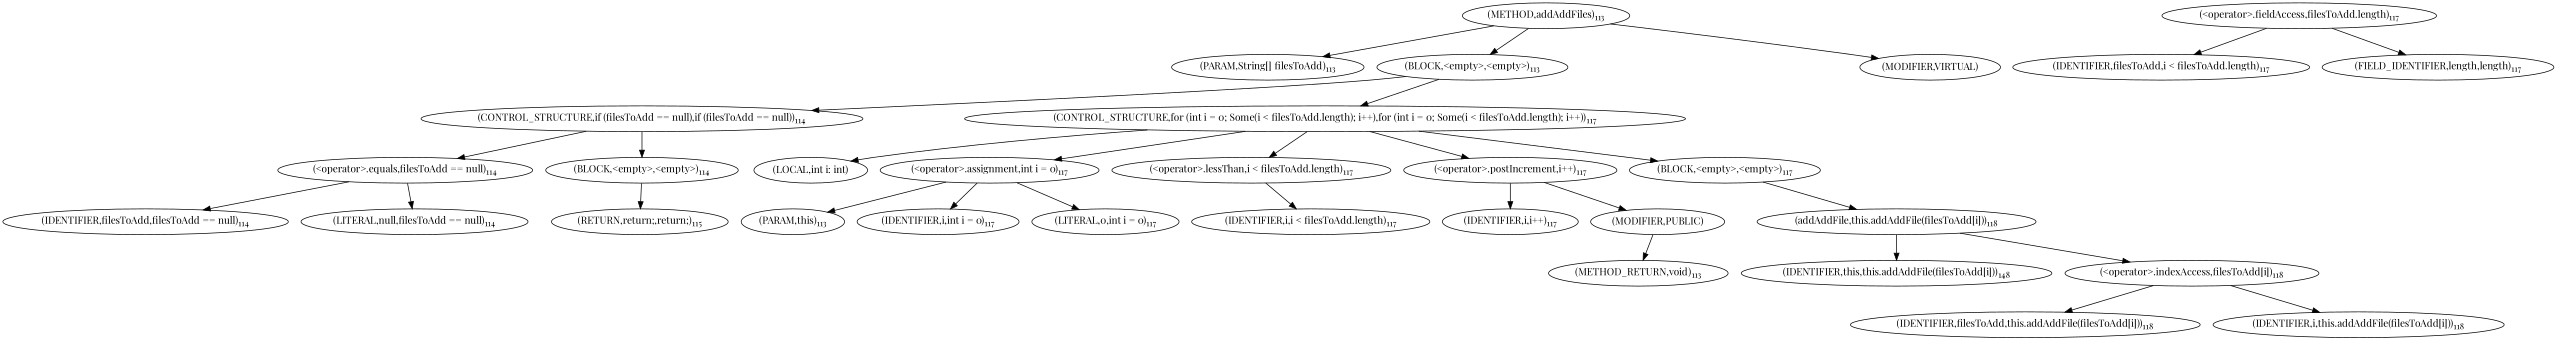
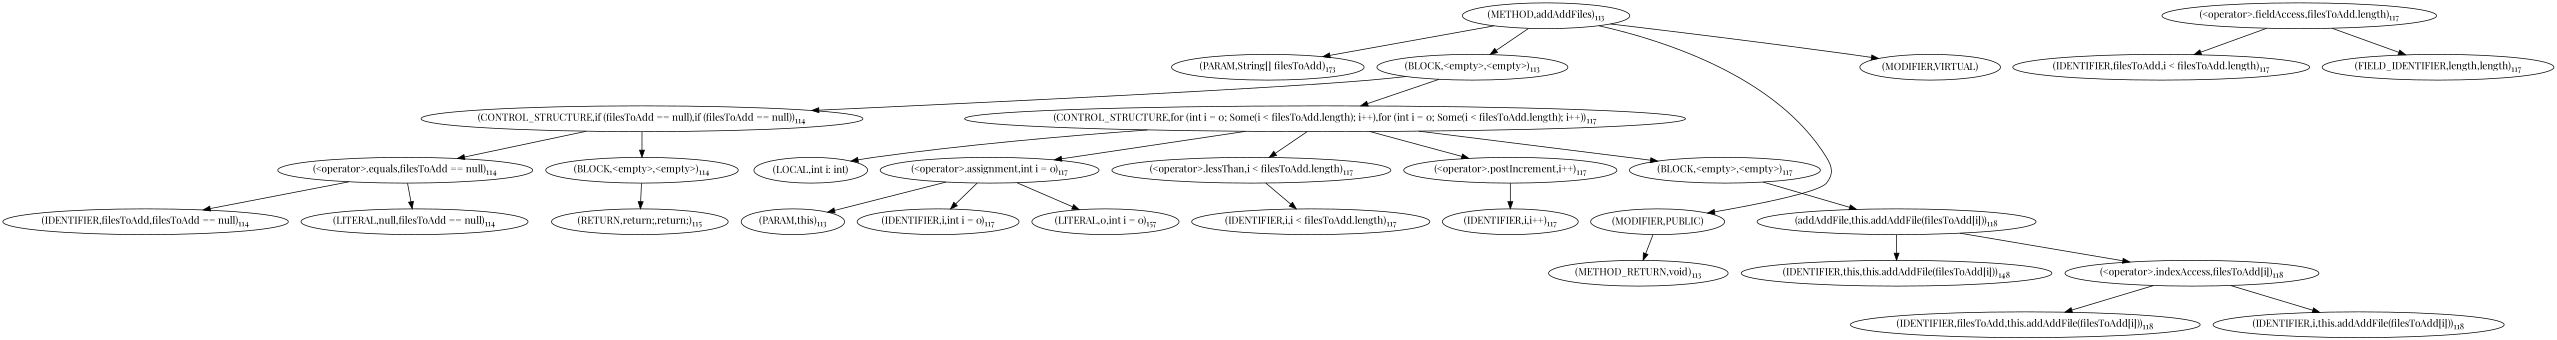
node "(PARAM,String[] filesToAdd)": text "113" -> "173"
edge "(<operator>.postIncrement,i++)" -> "(MODIFIER,PUBLIC)": now "(METHOD,addAddFiles)" -> "(MODIFIER,PUBLIC)"
node "(LITERAL,0,int i = 0)": text "117" -> "157"
